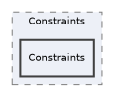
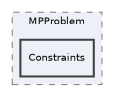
cluster "Constraints": label "Constraints" -> "MPProblem"
